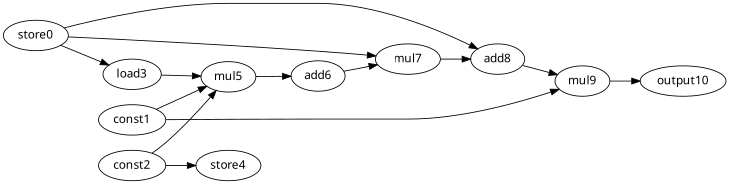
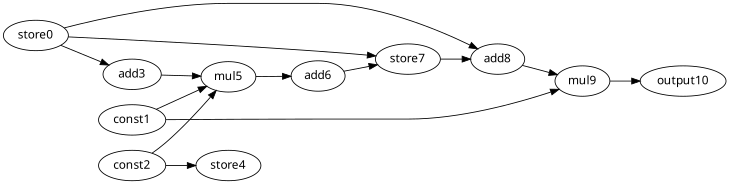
node "mul7": label "mul7" -> "store7"
node "load3": label "load3" -> "add3"
